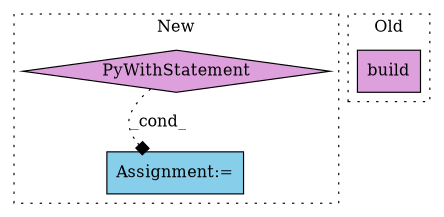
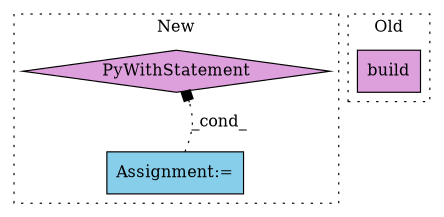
edge "PyWithStatement" -> "Assignment:=": reversed
